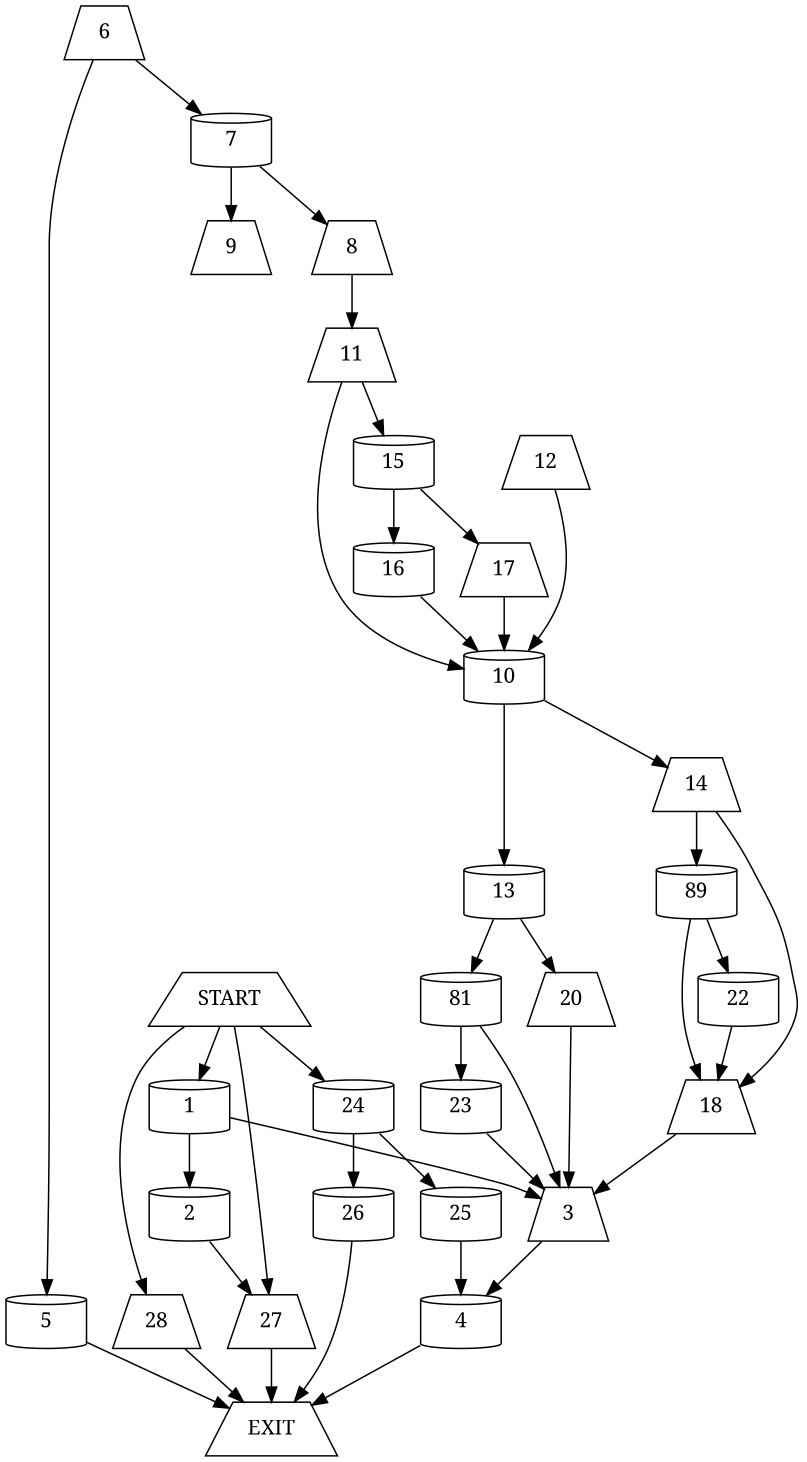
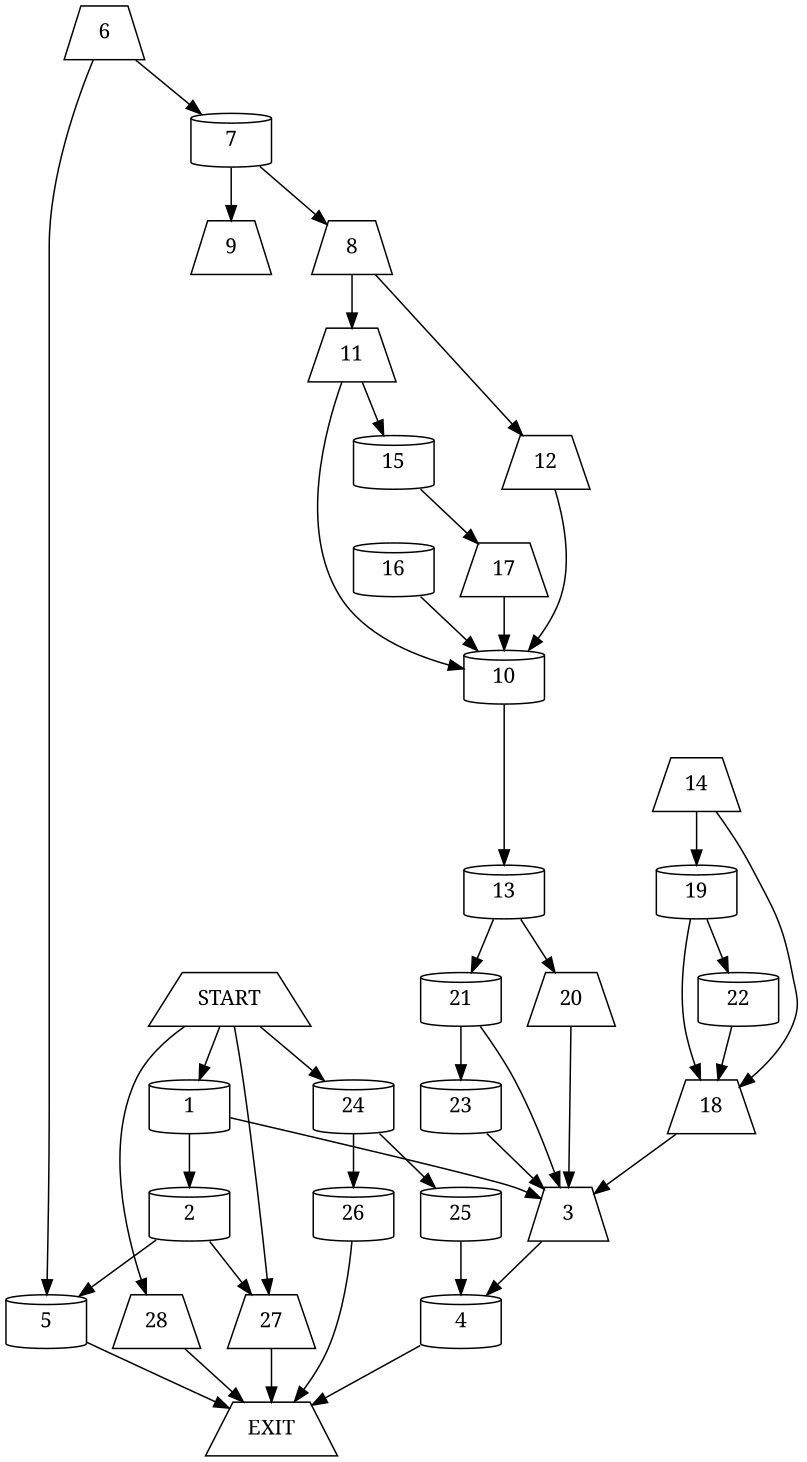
edge "8" -> "12": added
edge "15" -> "16": removed
edge "10" -> "14": removed
node "89": label "89" -> "19"
node "81": label "81" -> "21"
edge "2" -> "5": added
